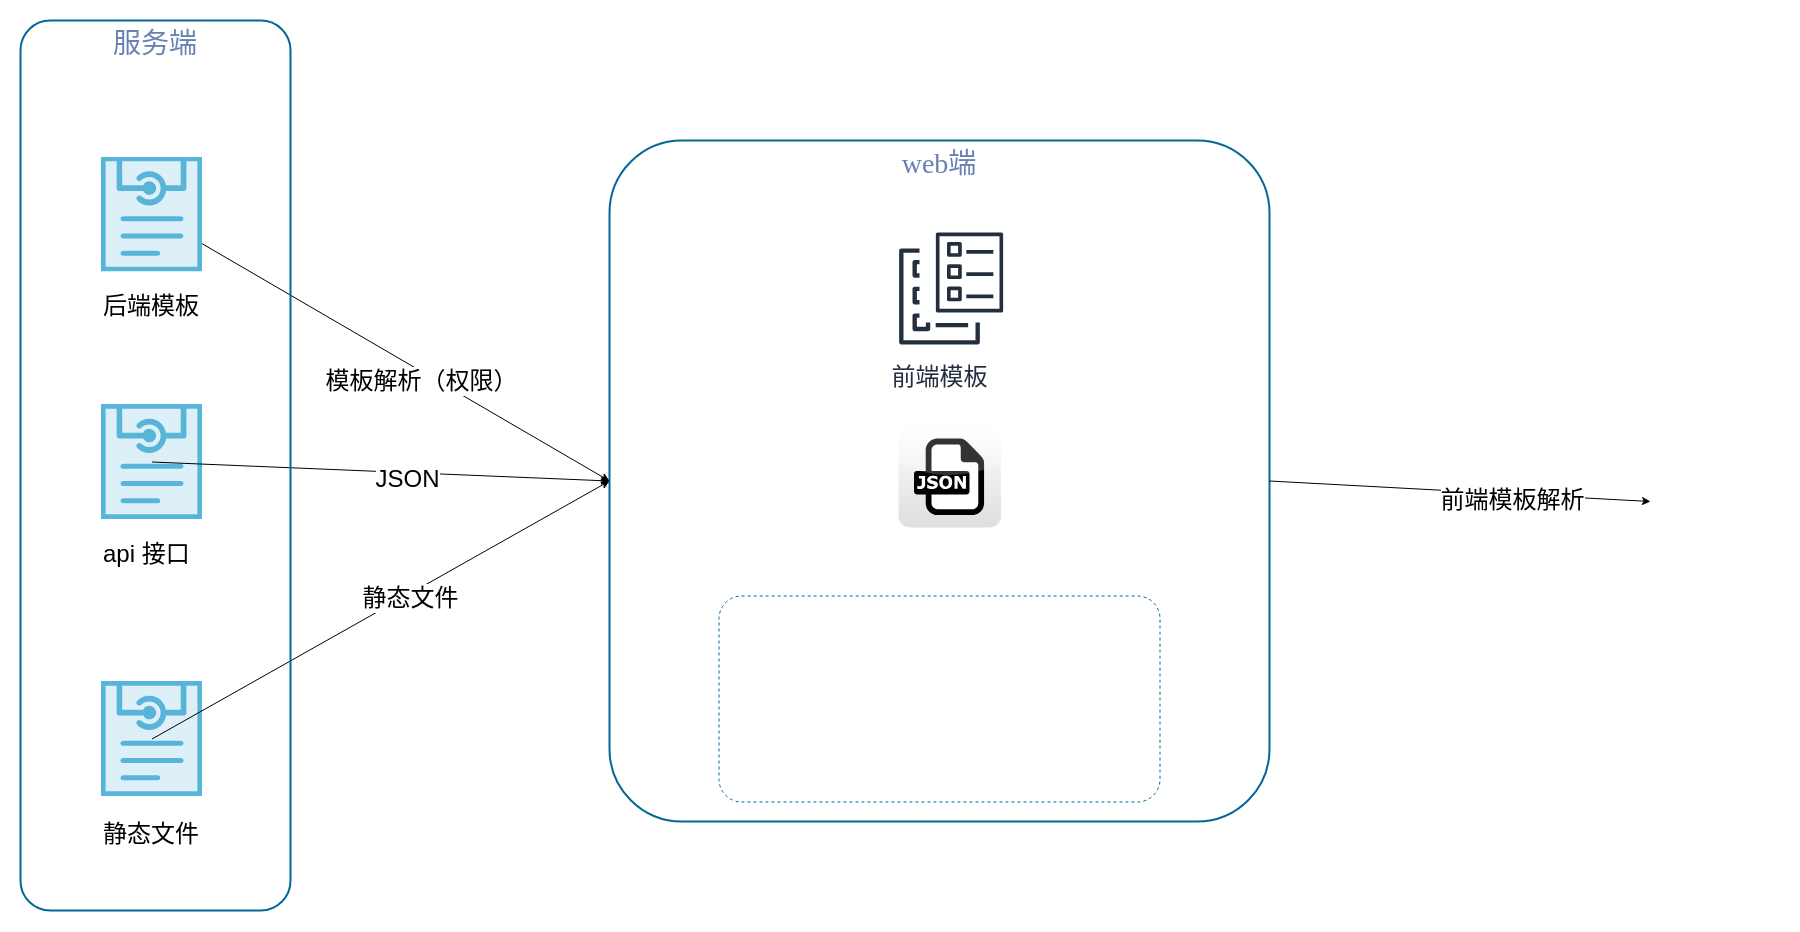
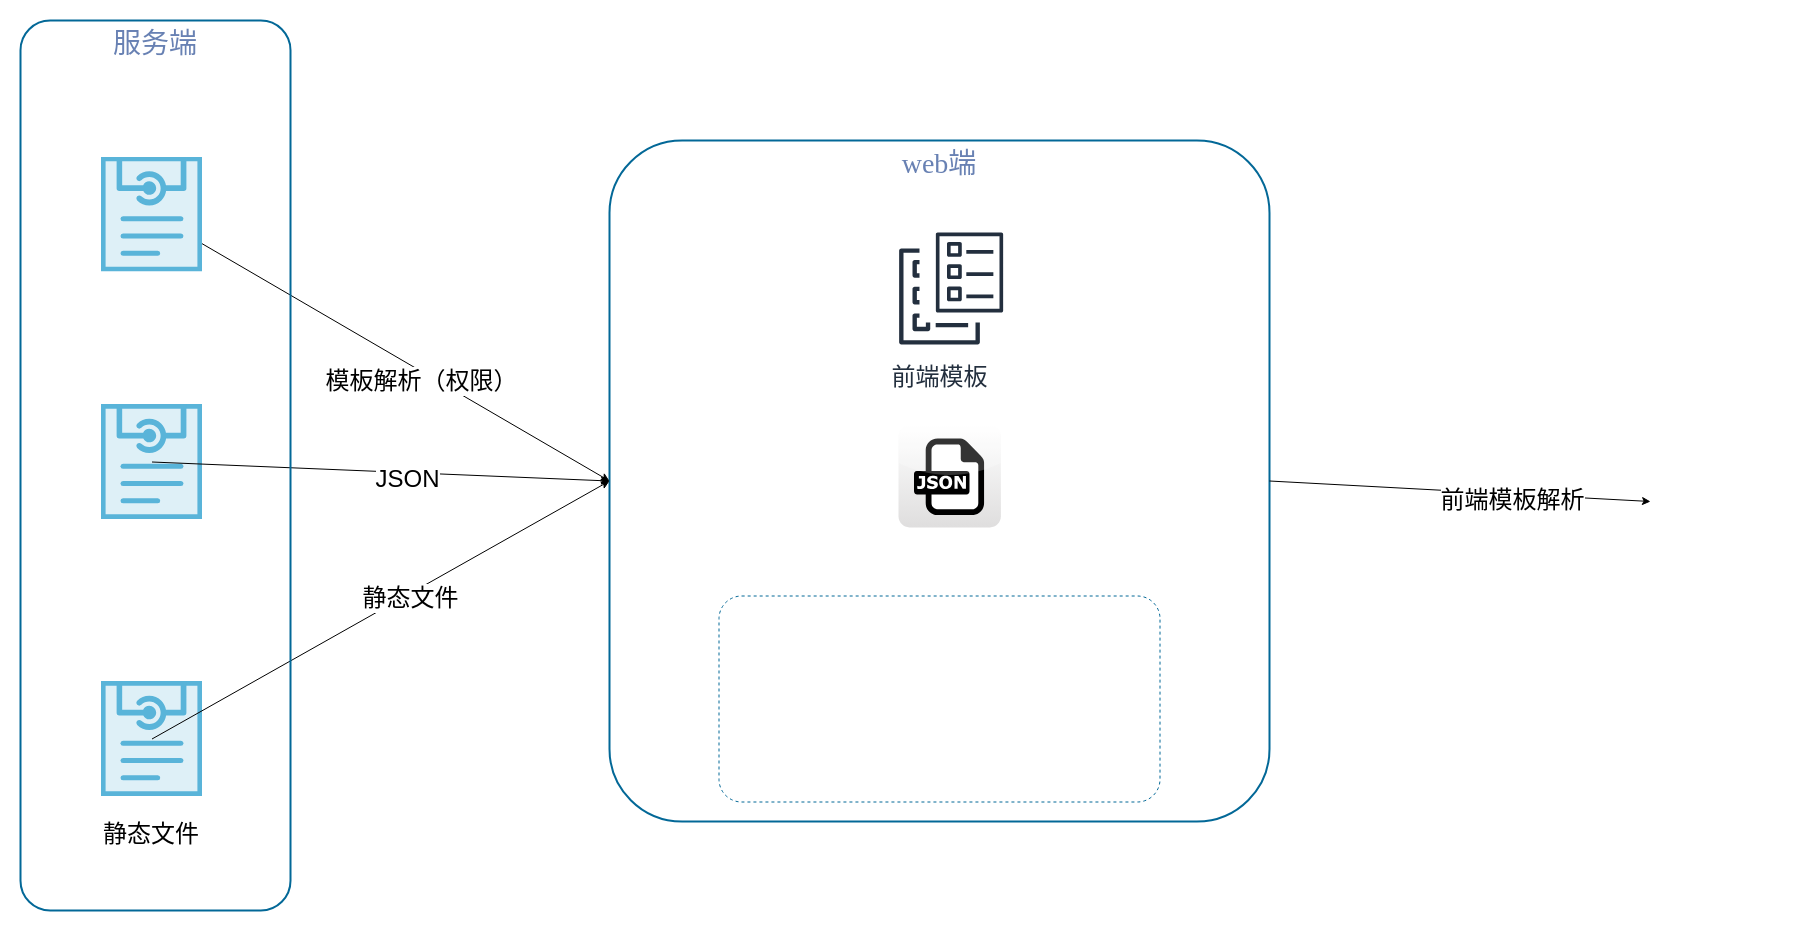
node "后端模板": removed
node "api 接口": removed
